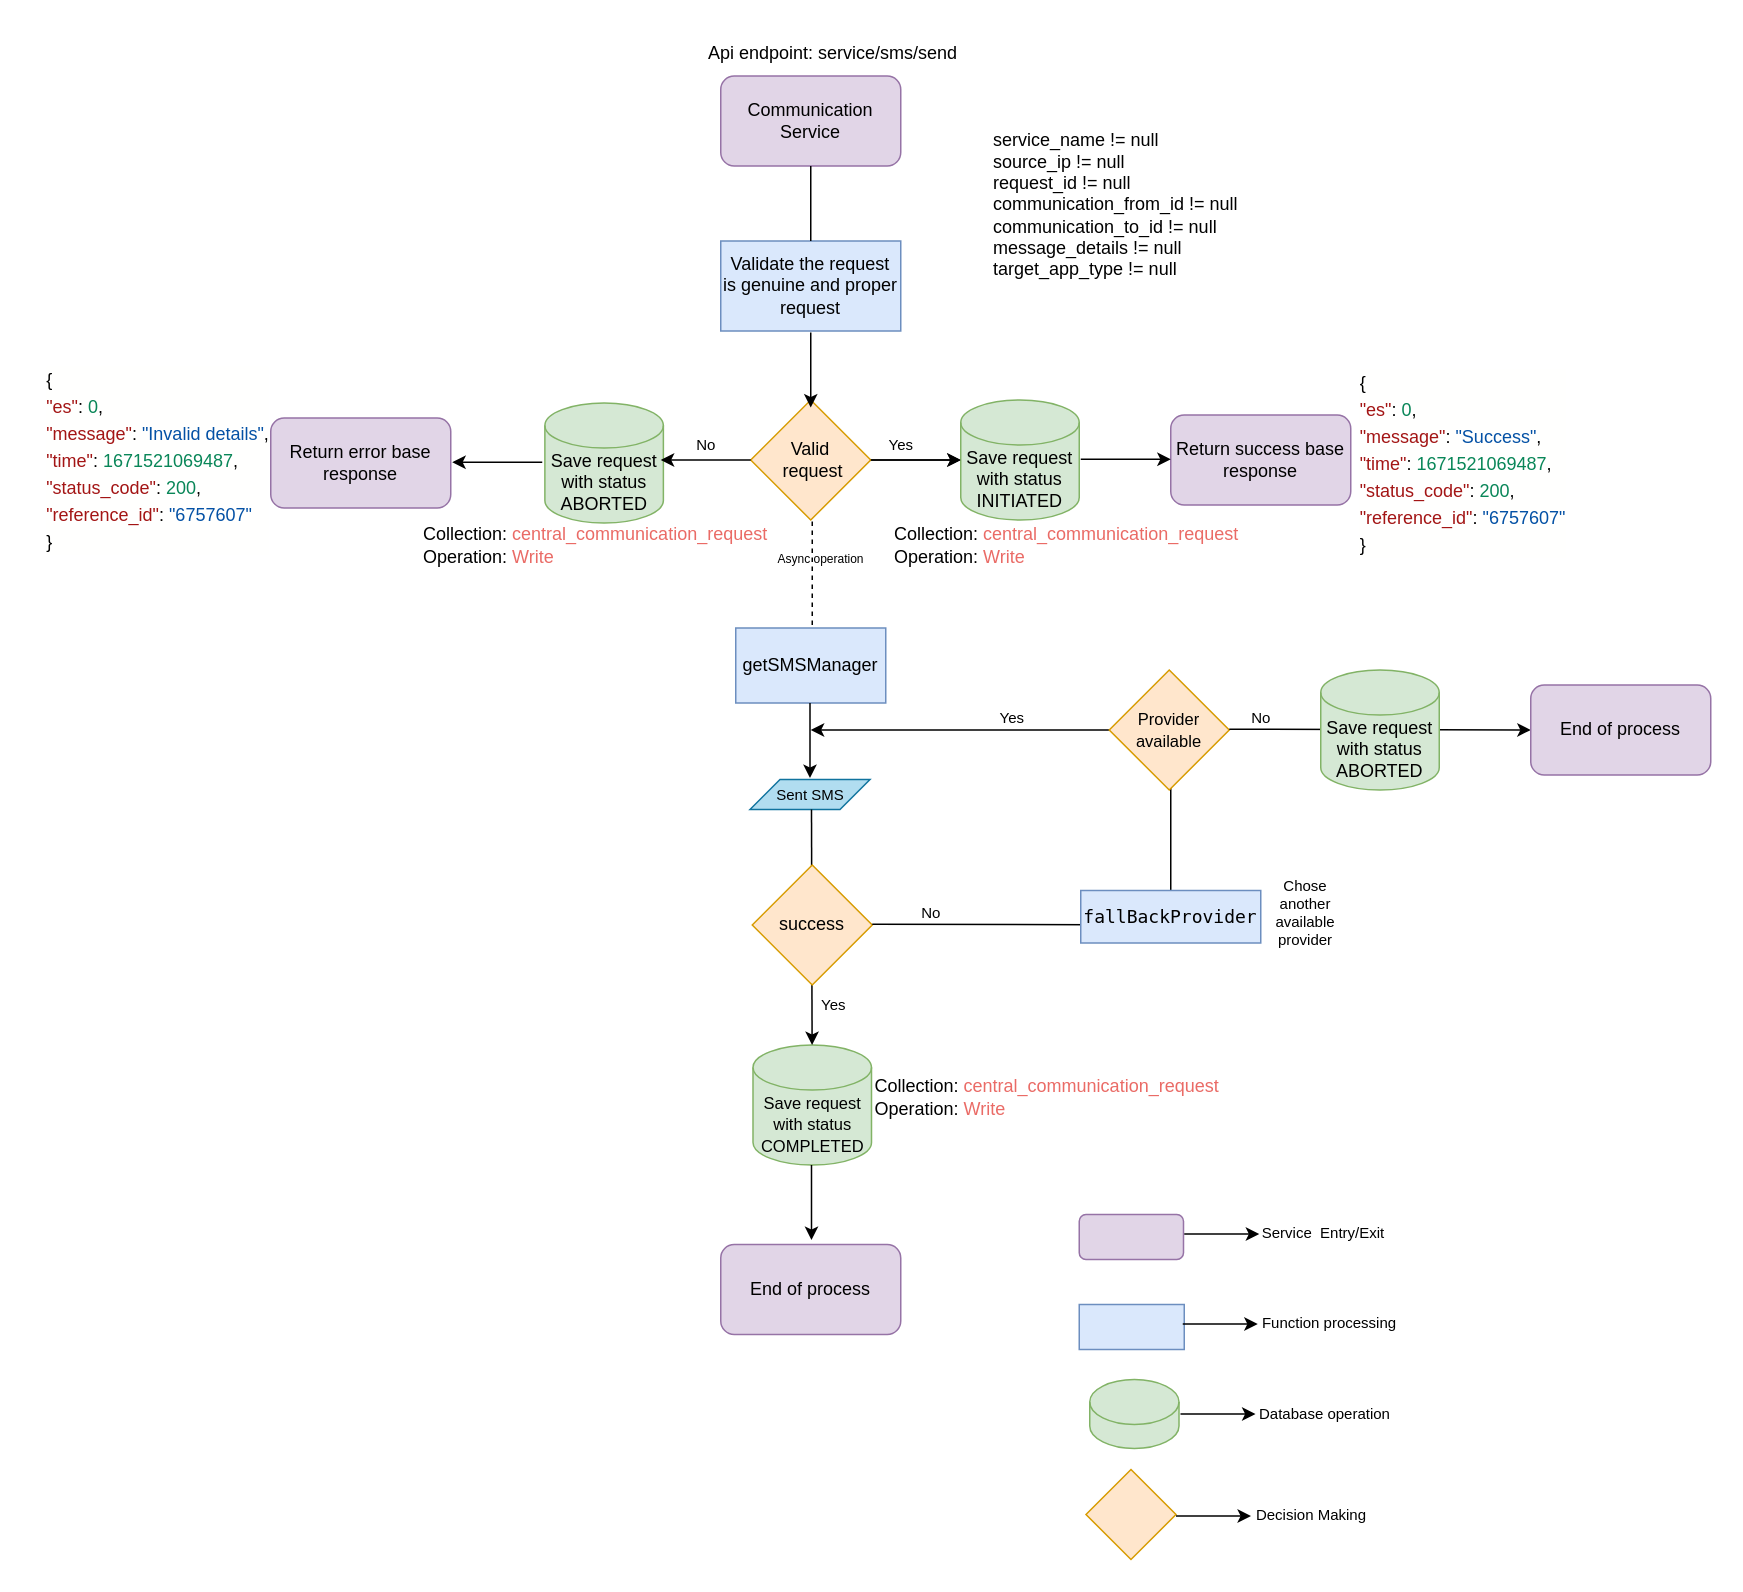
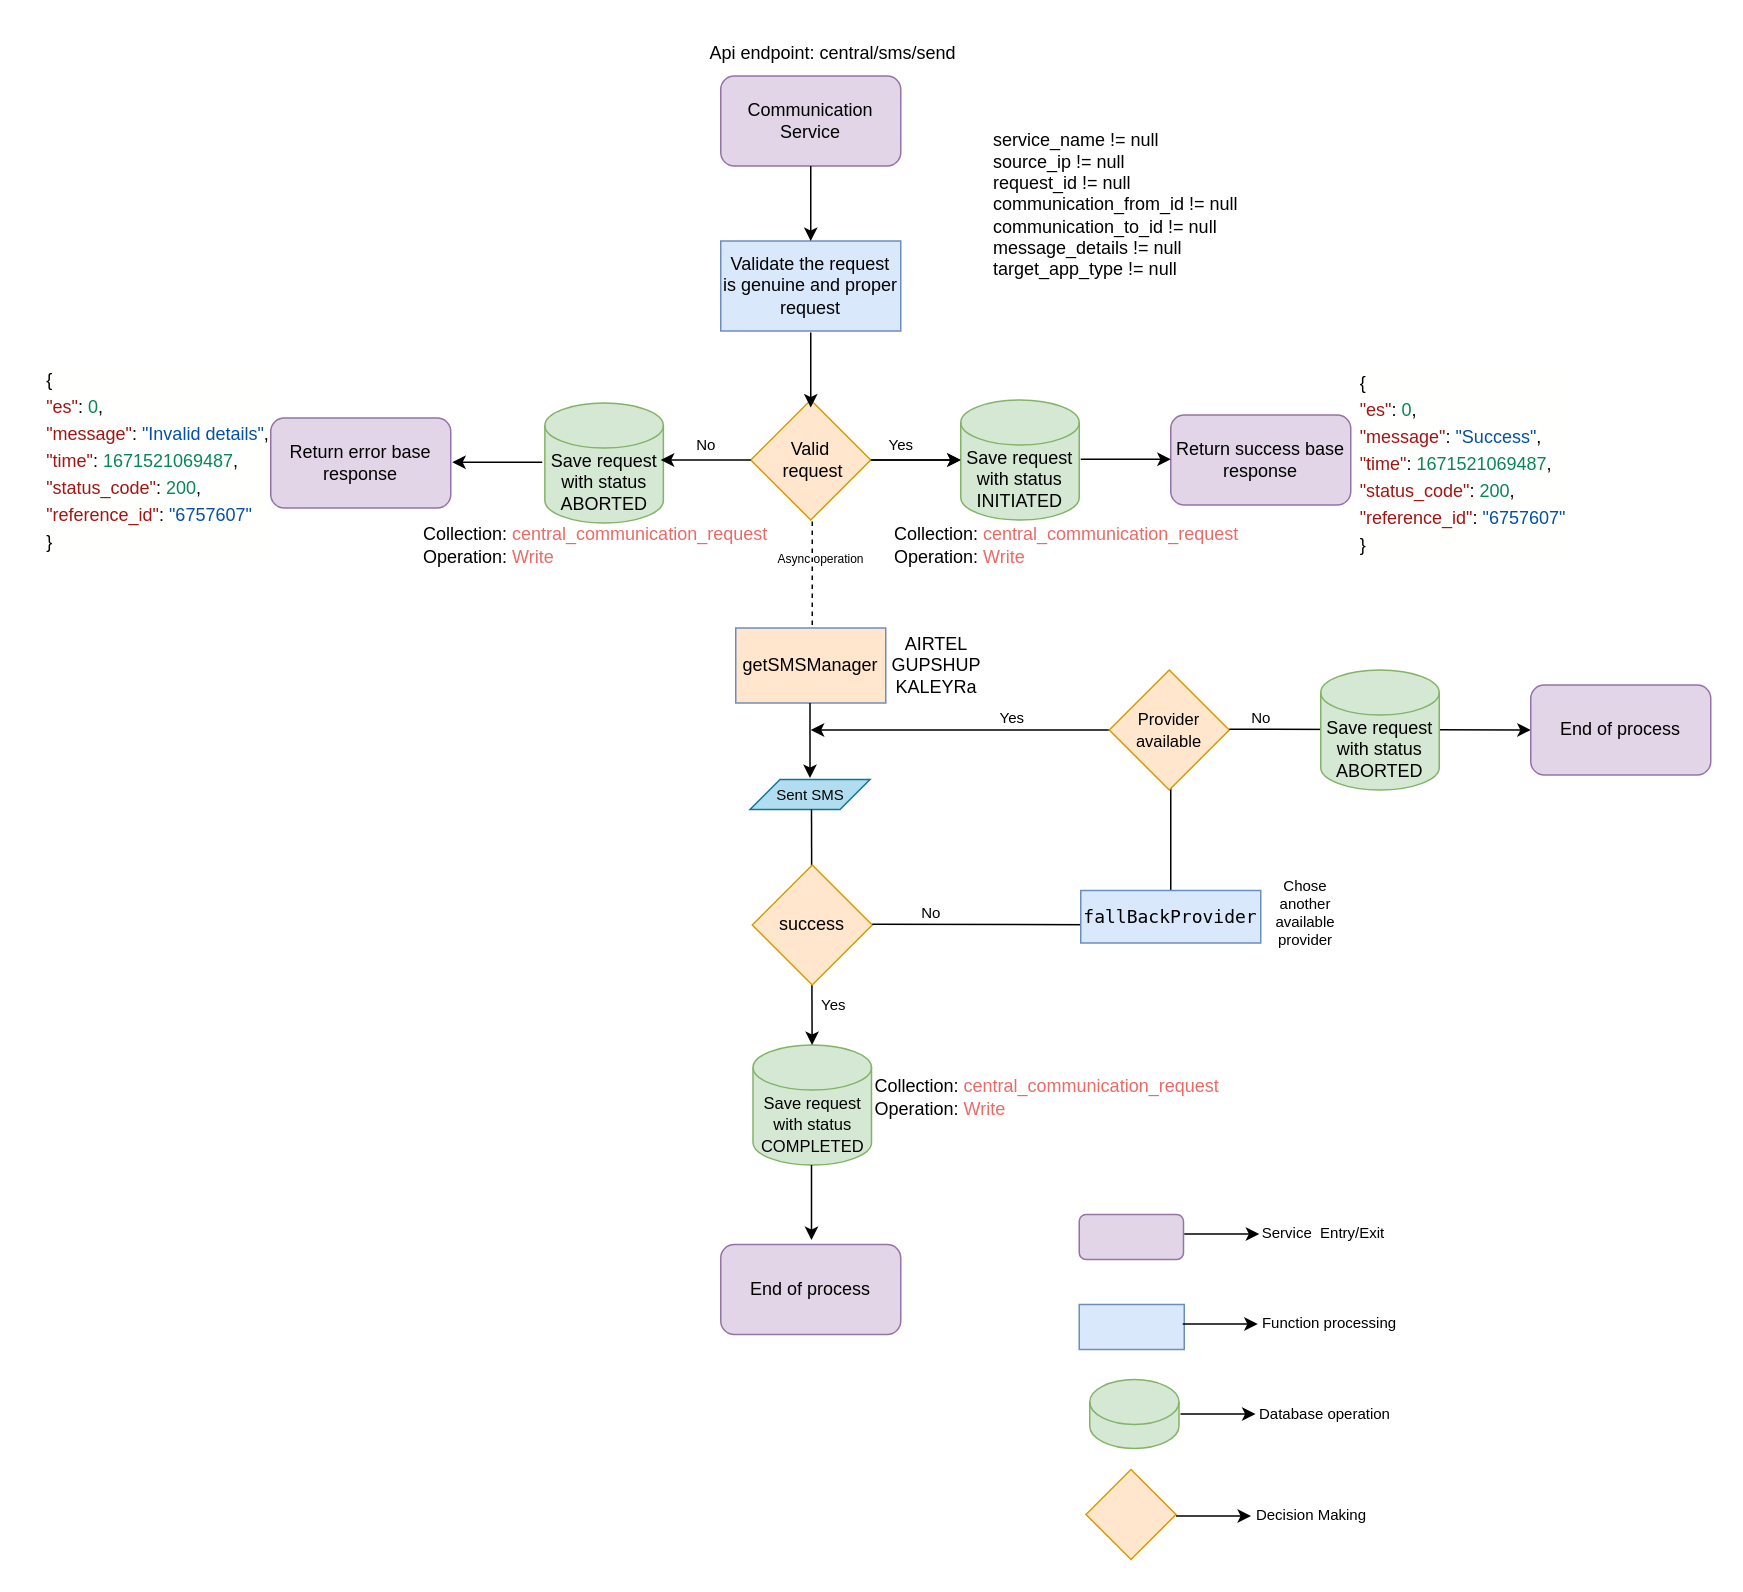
node "Api endpoint: service/sms/send": label "Api endpoint: service/sms/send" -> "Api endpoint: central/sms/send"
edge "Communication Service" -- "Validate the request is genuine and proper request": arrowhead none -> classic
node "getSMSManager": fillcolor #dae8fc -> #ffe6cc
node "AIRTEL GUPSHUP KALEYRa": added
